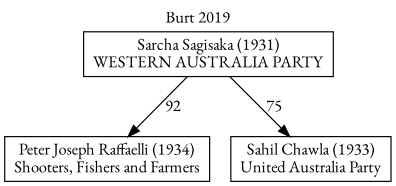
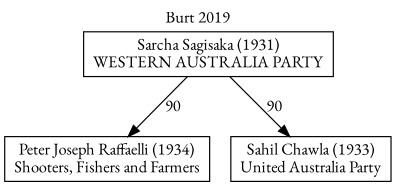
edge "Sarcha Sagisaka (1931) WESTERN AUSTRALIA PARTY" -> "Peter Joseph Raffaelli (1934) Shooters, Fishers and Farmers": label "92" -> "90"
edge "Sarcha Sagisaka (1931) WESTERN AUSTRALIA PARTY" -> "Sahil Chawla (1933) United Australia Party": label "75" -> "90"
